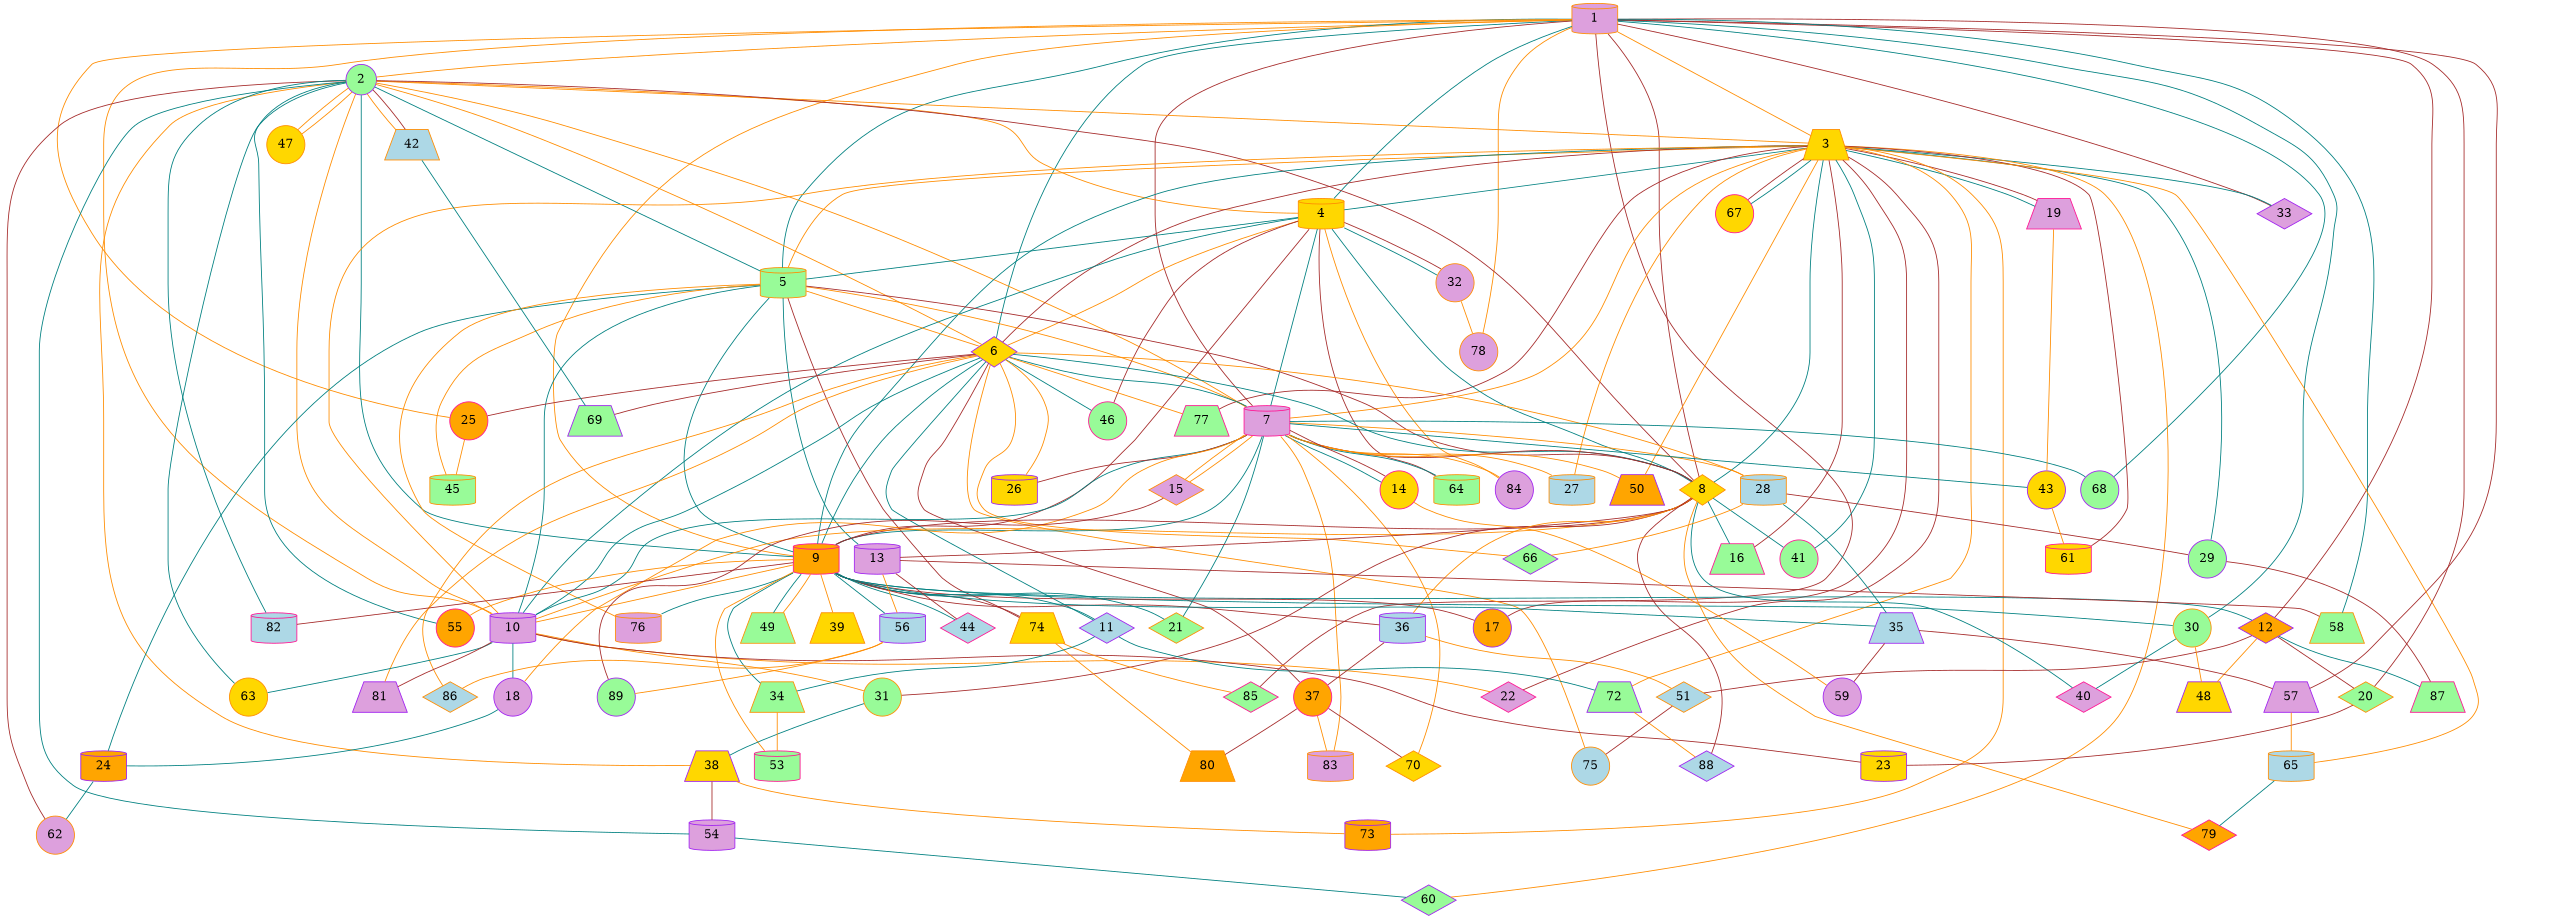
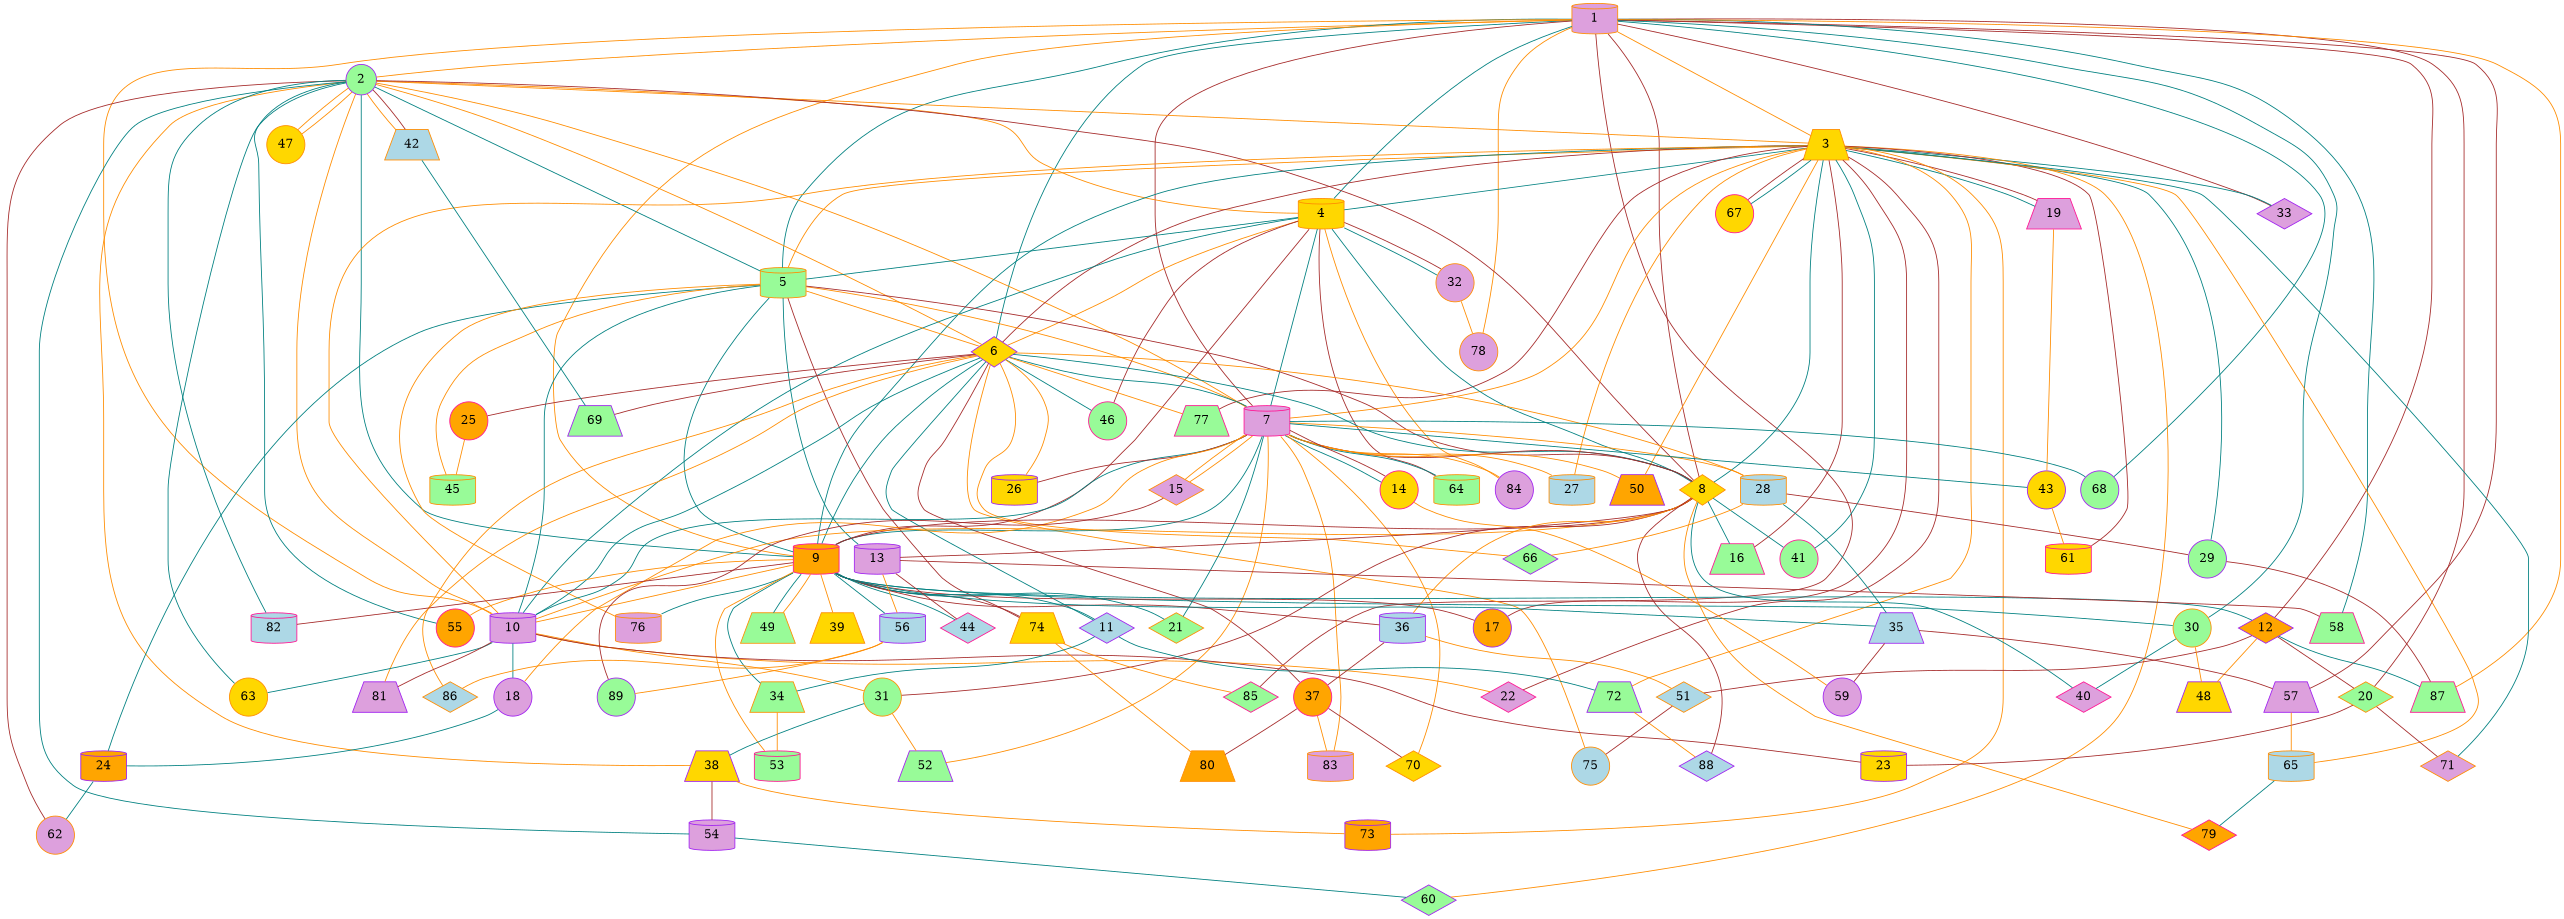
edge "1" -- "25": now "1" -- "87"
node "58": color darkorange -> deeppink
node "52": added
node "71": added
